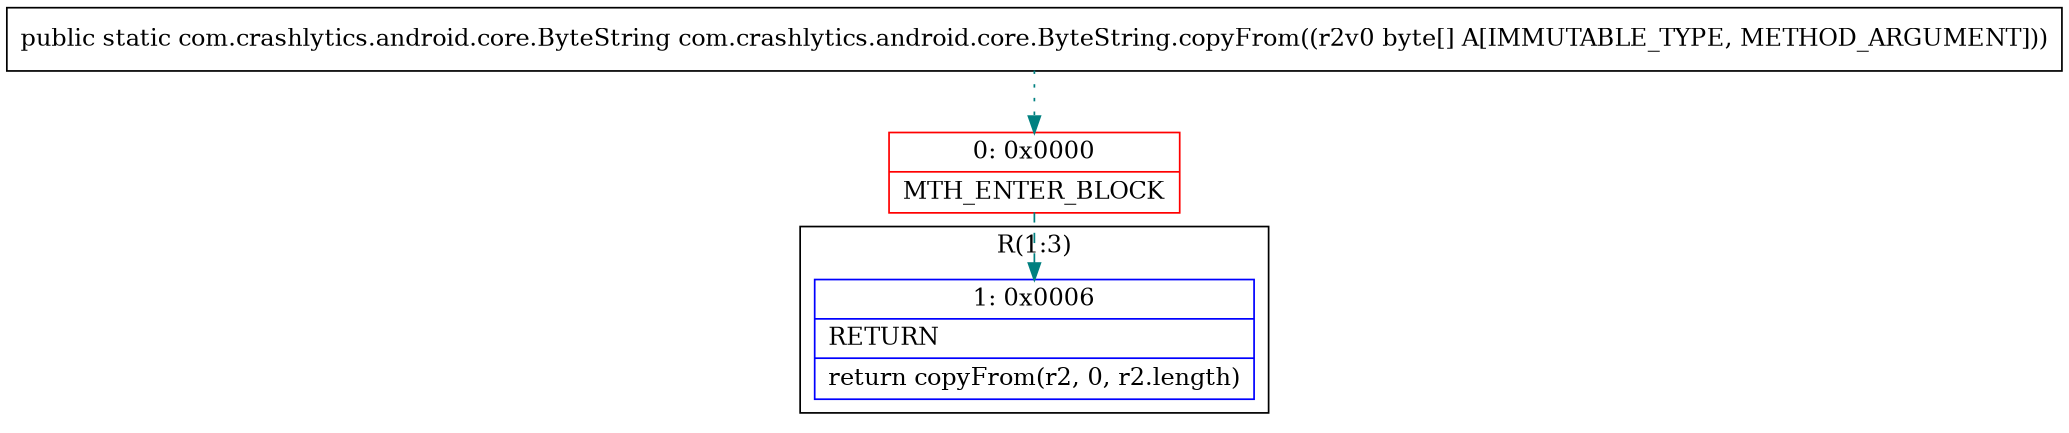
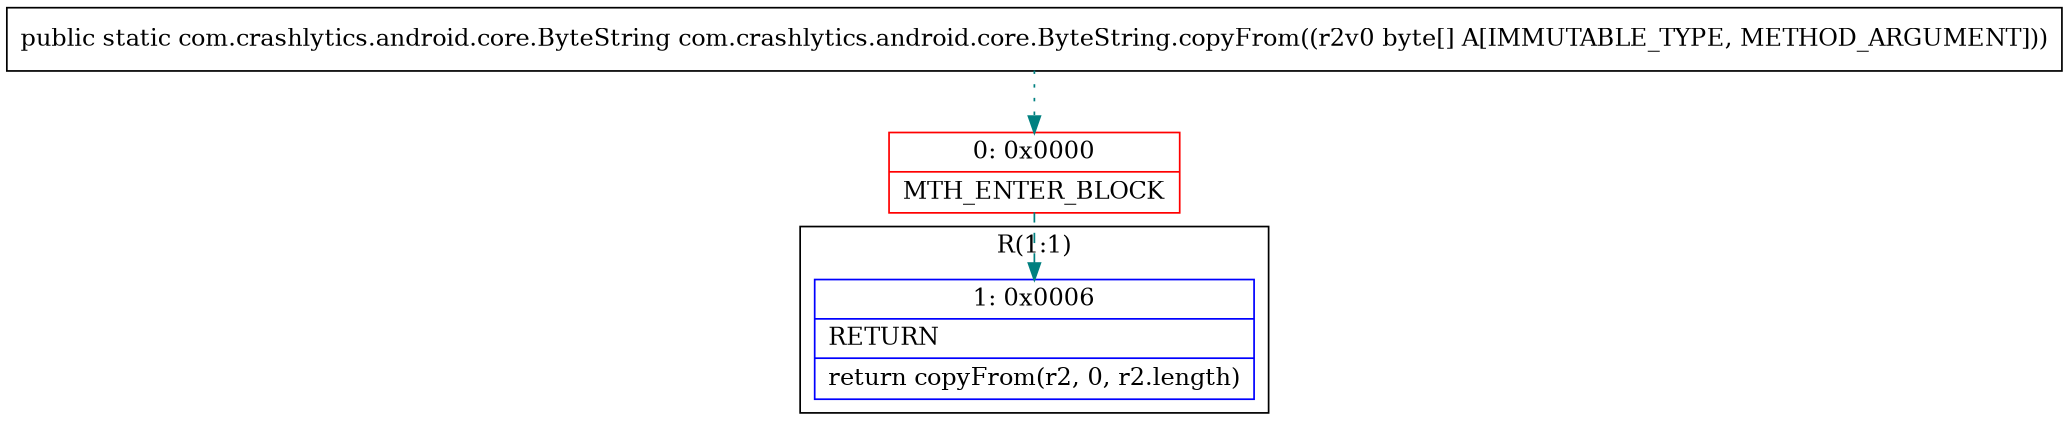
cluster "R(1:3)": label "R(1:3)" -> "R(1:1)"
